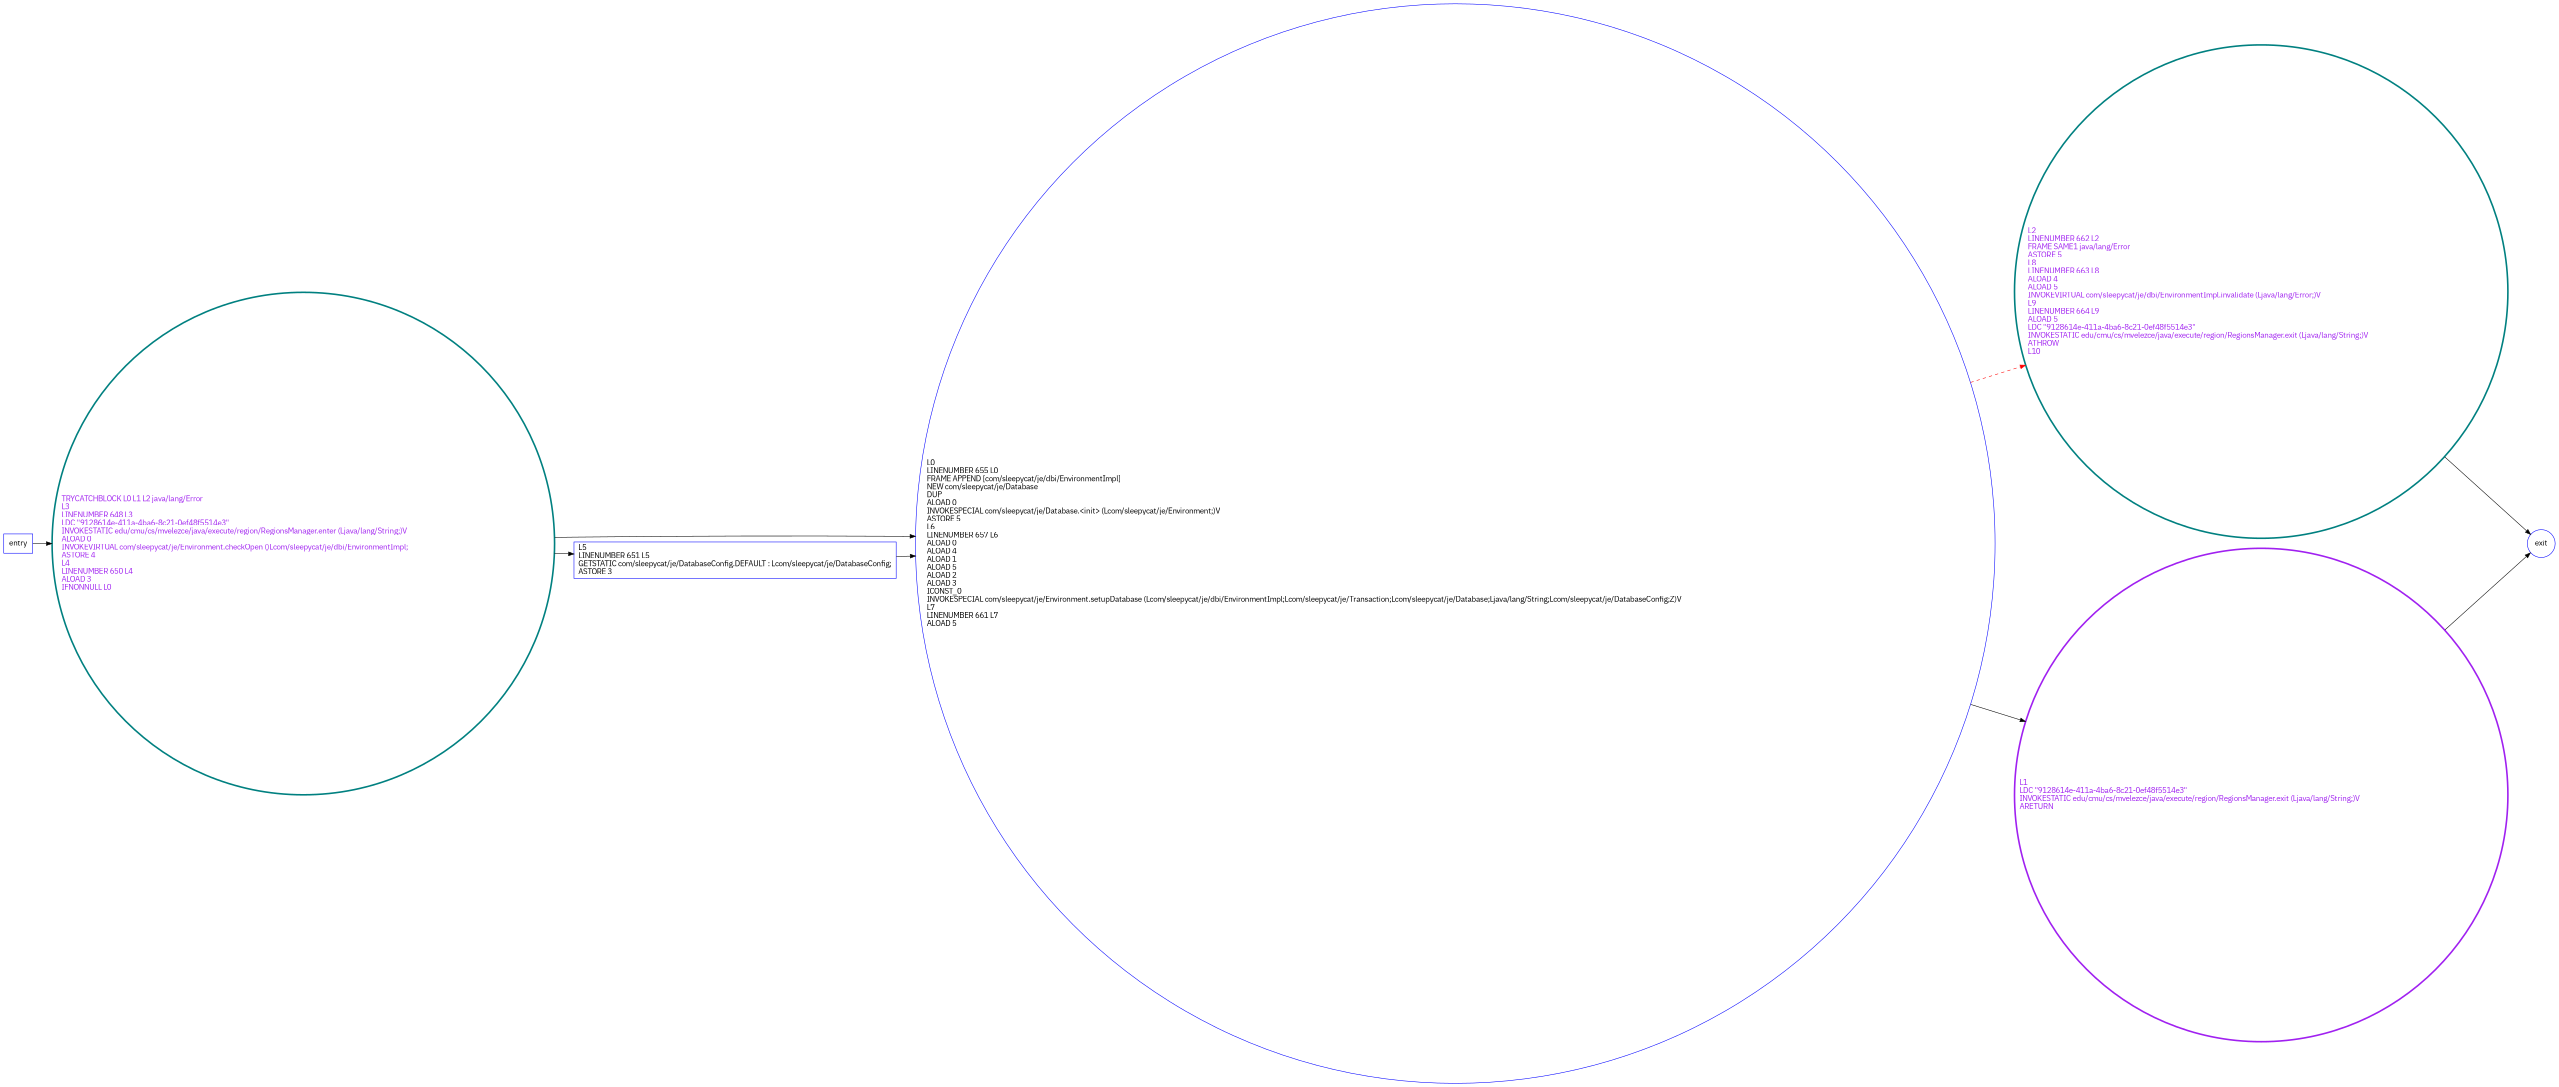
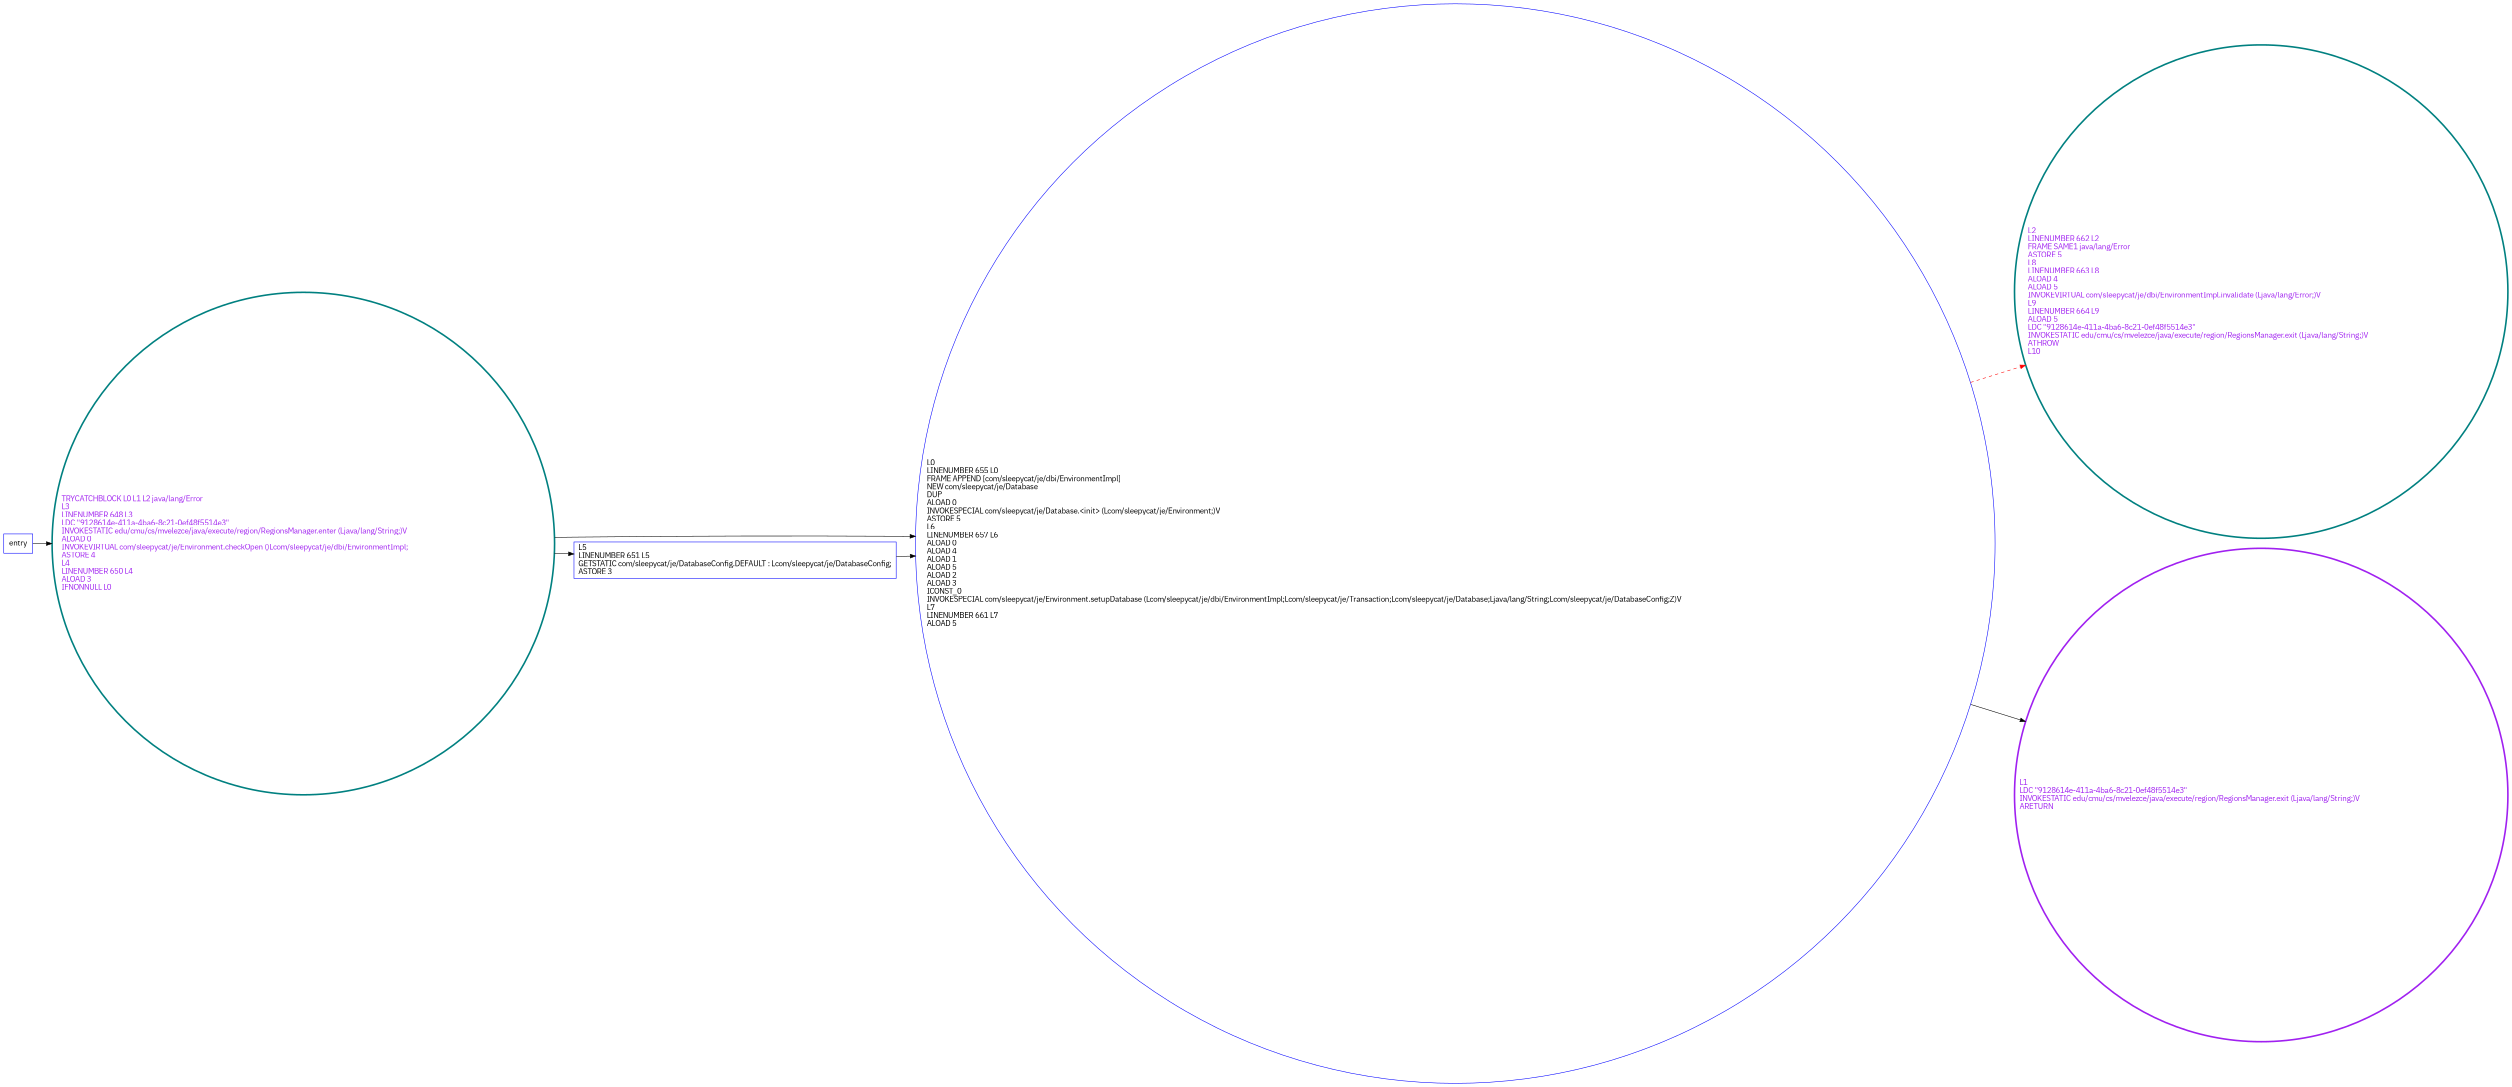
node "exit": removed
